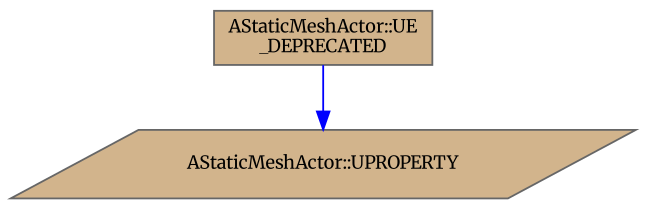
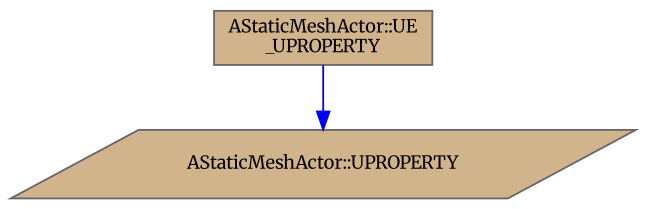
node "AStaticMeshActor::UE _DEPRECATED": label "AStaticMeshActor::UE _DEPRECATED" -> "AStaticMeshActor::UE _UPROPERTY"
